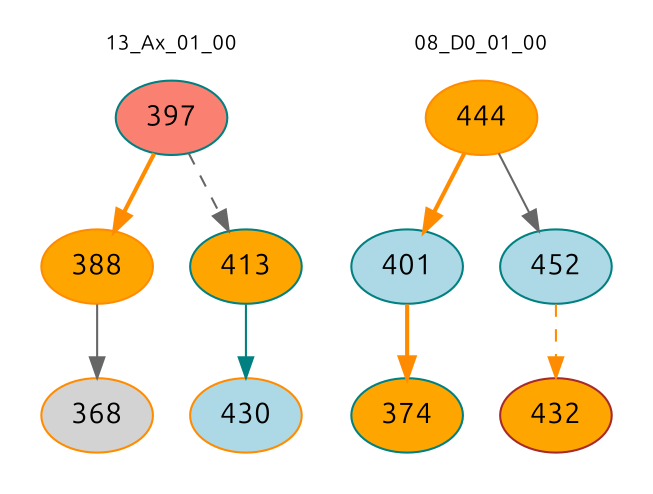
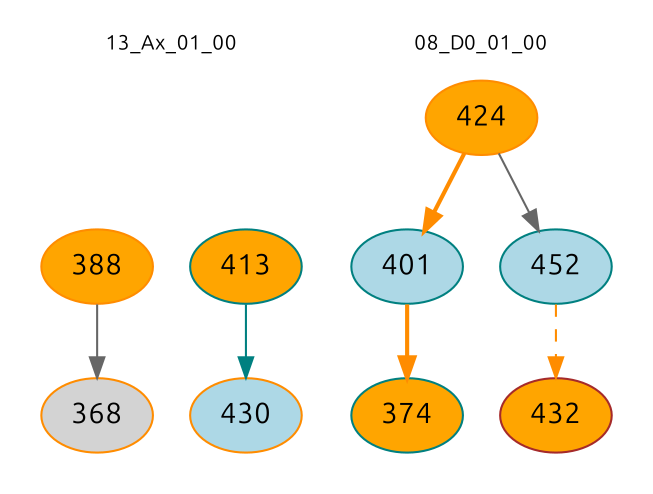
node "397": removed
node "444": label "444" -> "424"
